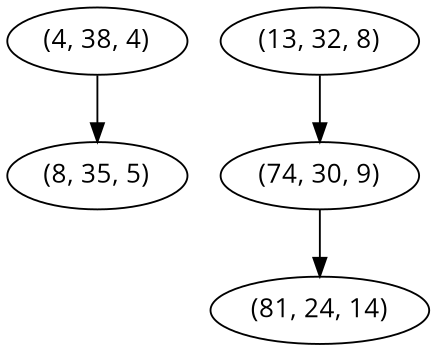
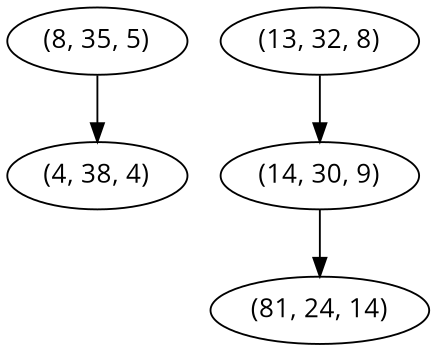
edge "(4, 38, 4)" -> "(8, 35, 5)": reversed
node "(74, 30, 9)": label "(74, 30, 9)" -> "(14, 30, 9)"
